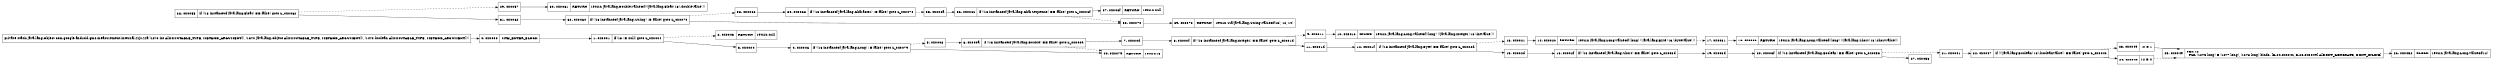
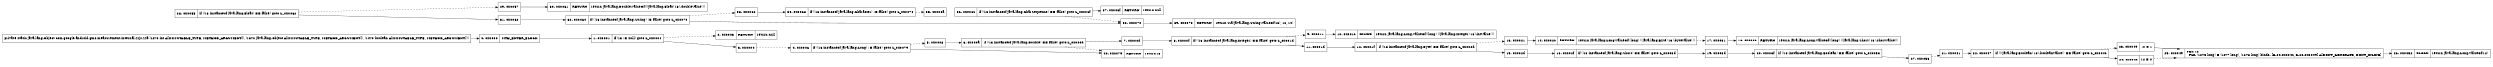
edge "35: 0x006a" -> "36: 0x006c": removed
edge "3: 0x0004" -> "4: 0x0006": style solid -> dashed
edge "20: 0x003f" -> "21: 0x0041": now "27: 0x0053" -> "21: 0x0041"
